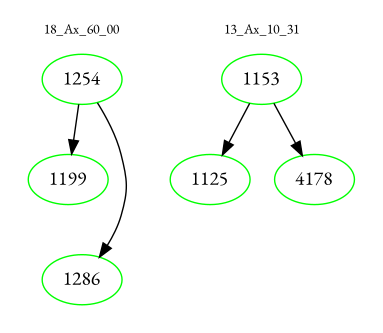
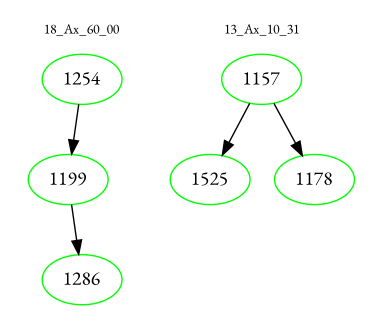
node "1153": label "1153" -> "1157"
edge "1254" -> "1286": now "1199" -> "1286"
node "1125": label "1125" -> "1525"
node "4178": label "4178" -> "1178"
